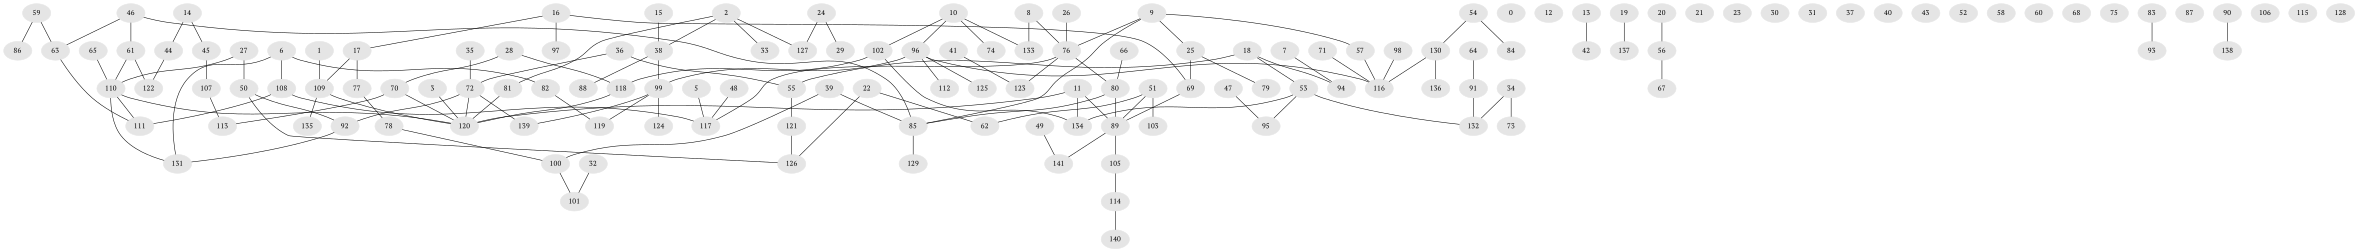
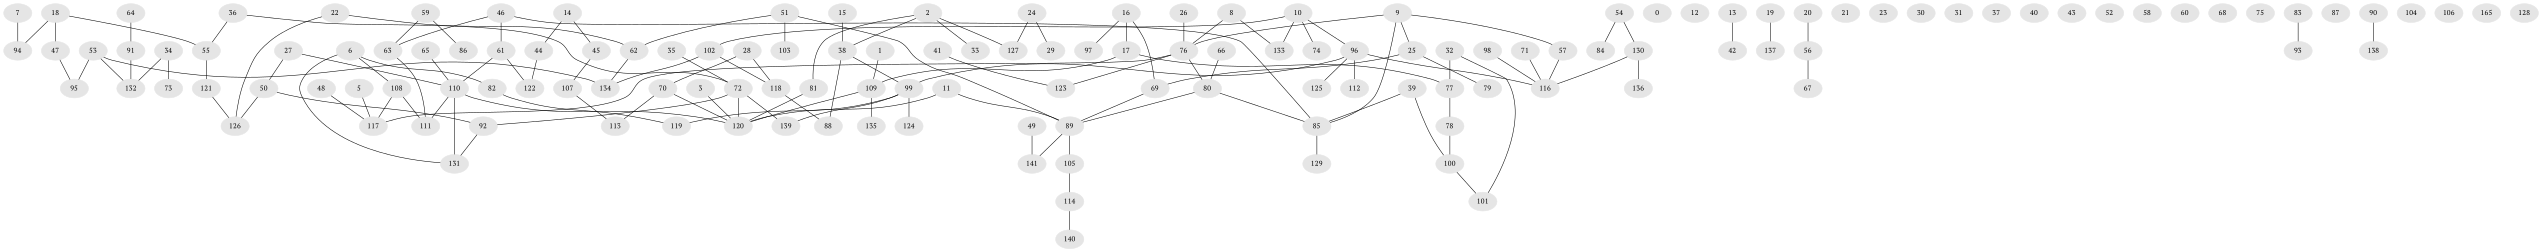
node "115": label "115" -> "165"
node "104": added
edge "32" -- "77": added
edge "18" -- "53": now "18" -- "47"
edge "11" -- "134": now "62" -- "134"
edge "118" -- "120": now "118" -- "88"
